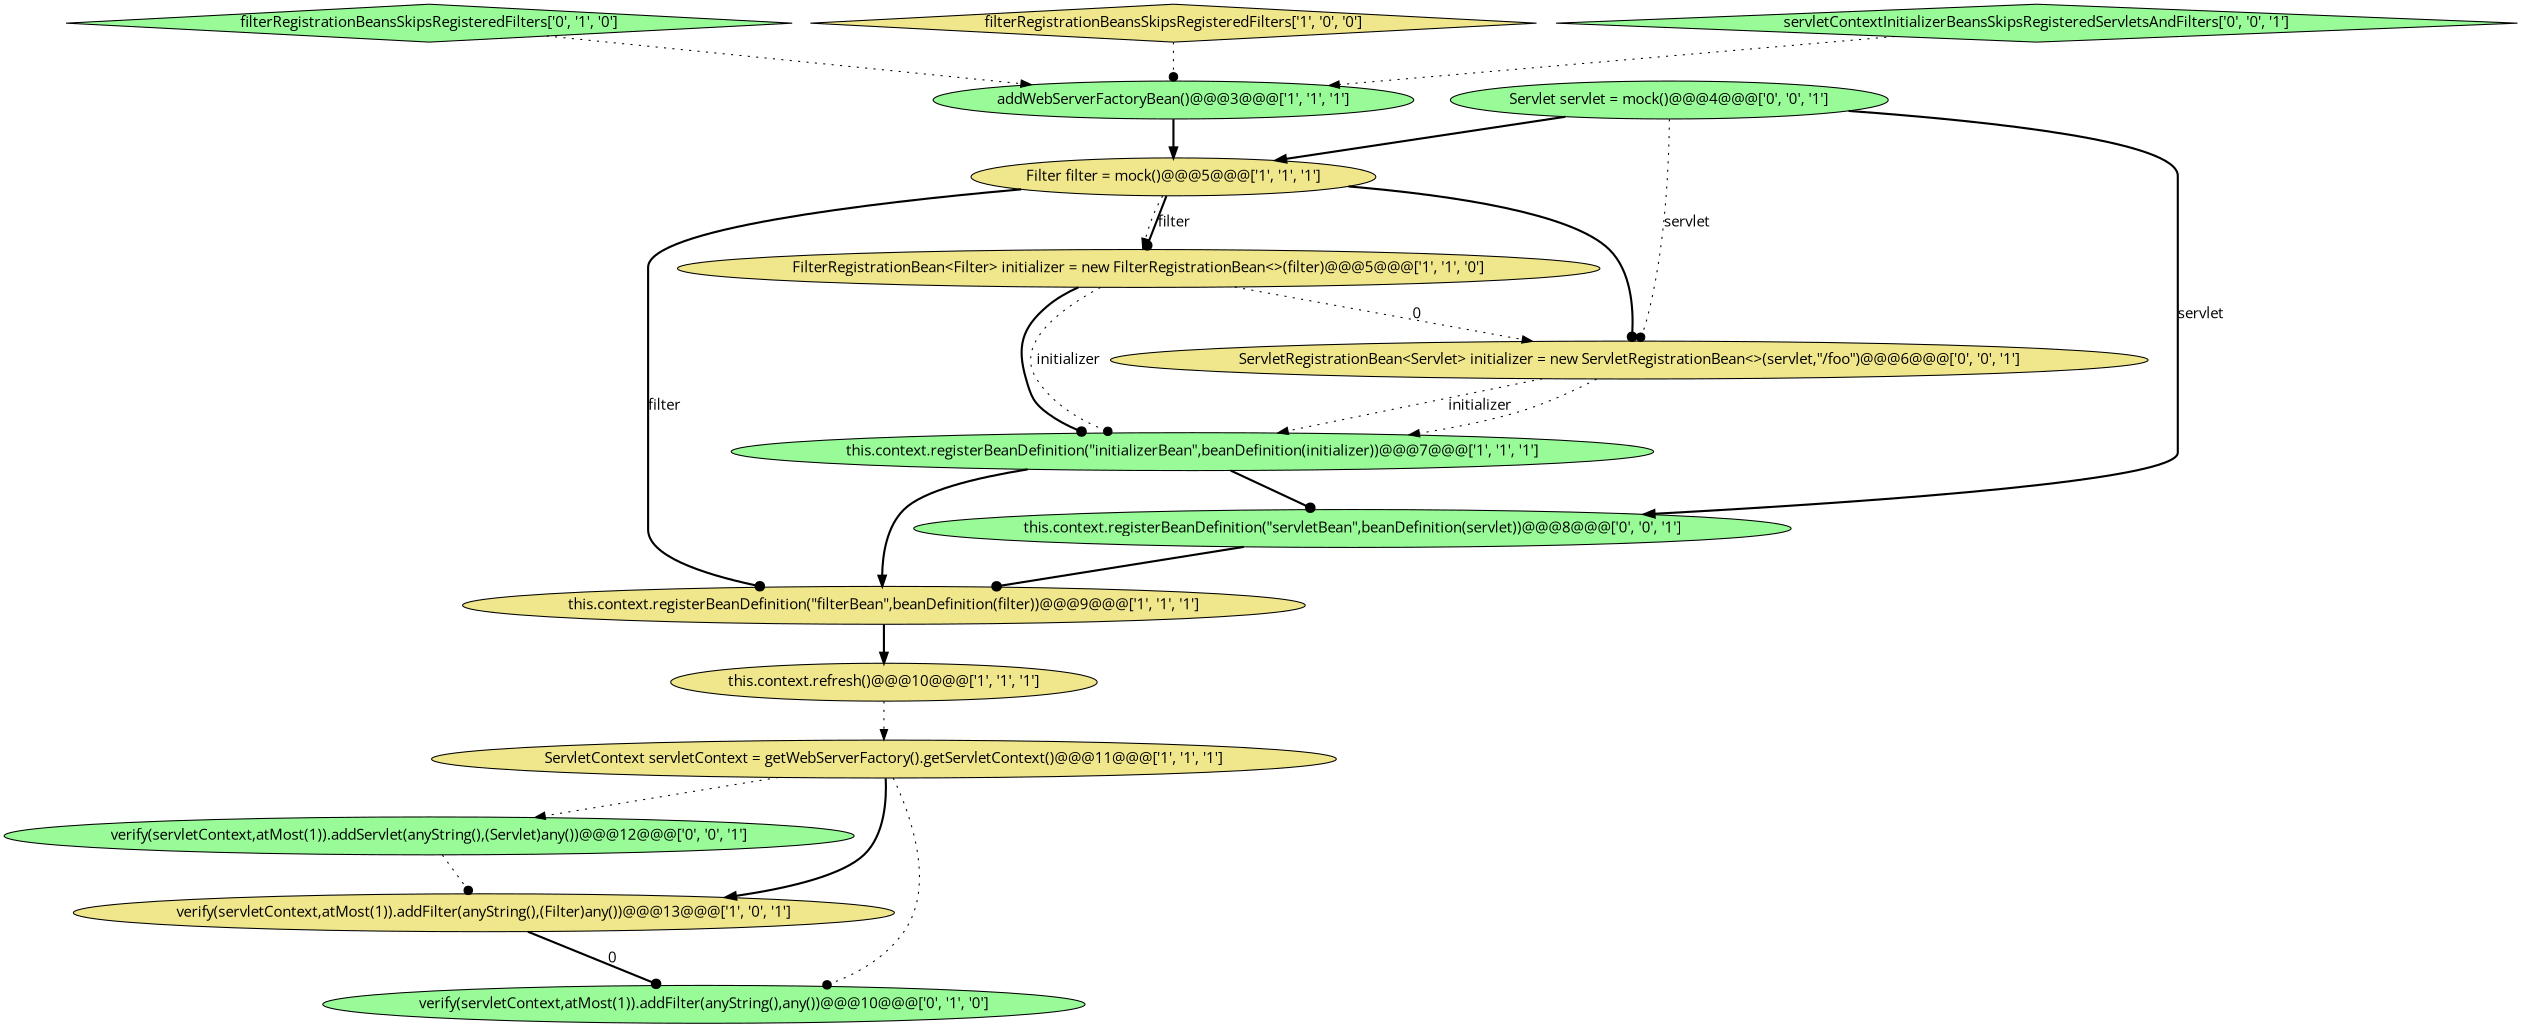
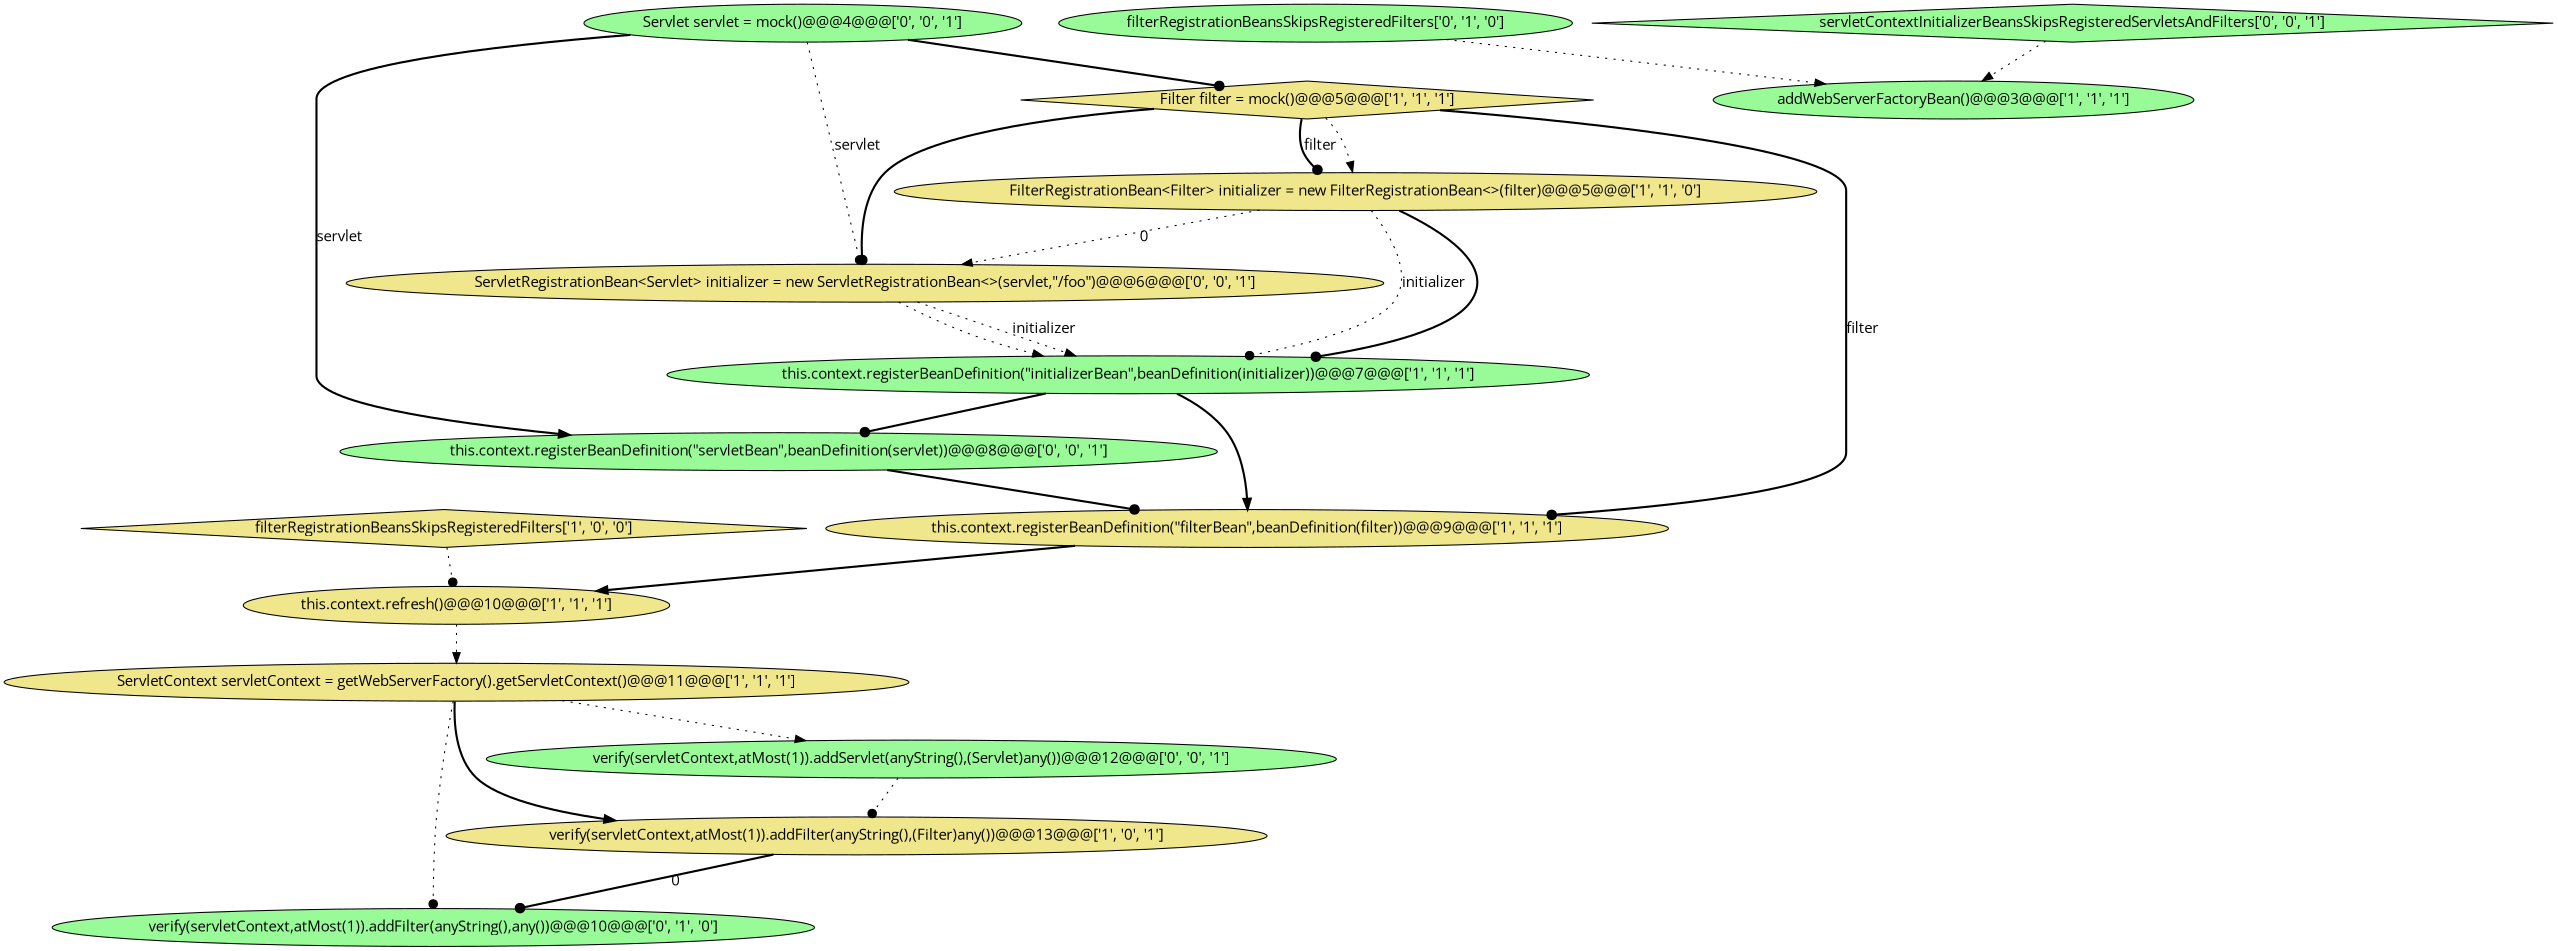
node "filterRegistrationBeansSkipsRegisteredFilters['0', '1', '0']": shape diamond -> ellipse
edge "filterRegistrationBeansSkipsRegisteredFilters['1', '0', '0']" -> "addWebServerFactoryBean()@@@3@@@['1', '1', '1']": now "filterRegistrationBeansSkipsRegisteredFilters['1', '0', '0']" -> "this.context.refresh()@@@10@@@['1', '1', '1']"
edge "addWebServerFactoryBean()@@@3@@@['1', '1', '1']" -> "Filter filter = mock()@@@5@@@['1', '1', '1']": removed
edge "Servlet servlet = mock()@@@4@@@['0', '0', '1']" -> "Filter filter = mock()@@@5@@@['1', '1', '1']": arrowhead normal -> dot
node "Filter filter = mock()@@@5@@@['1', '1', '1']": shape ellipse -> diamond
